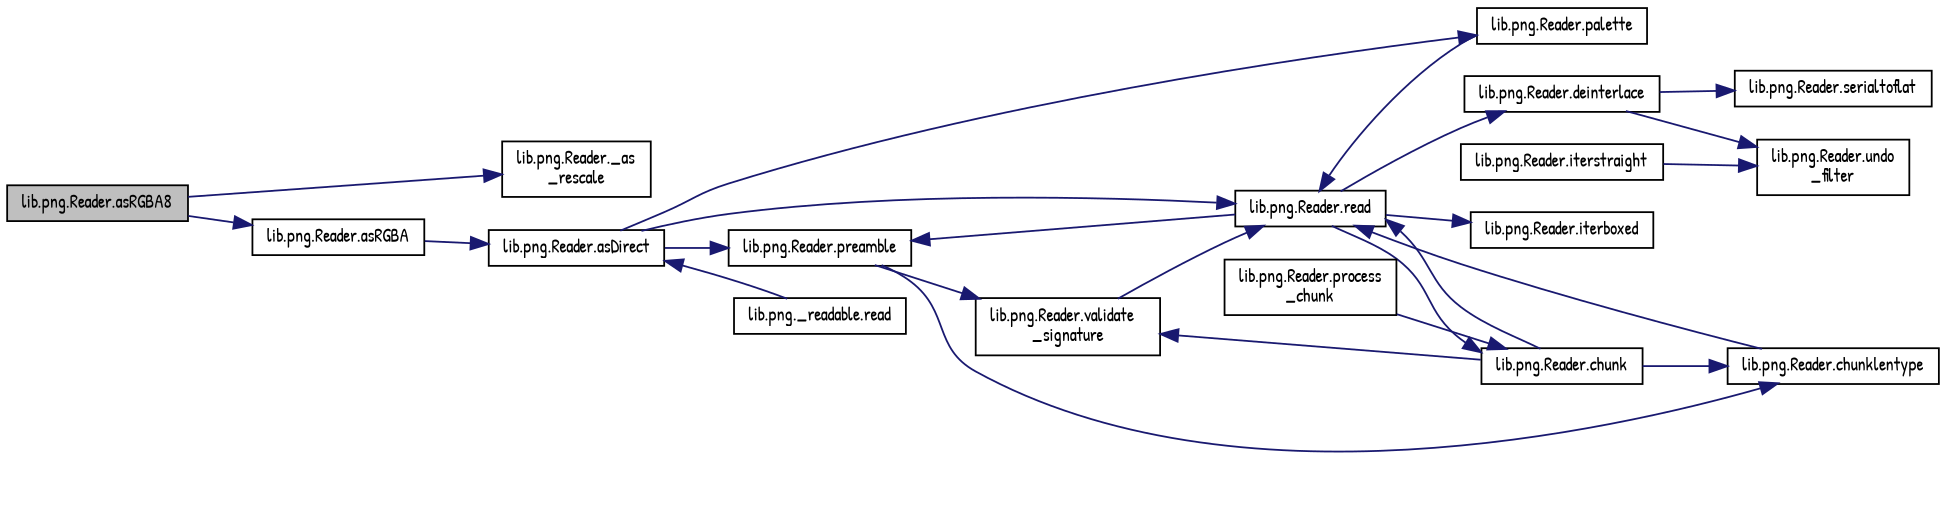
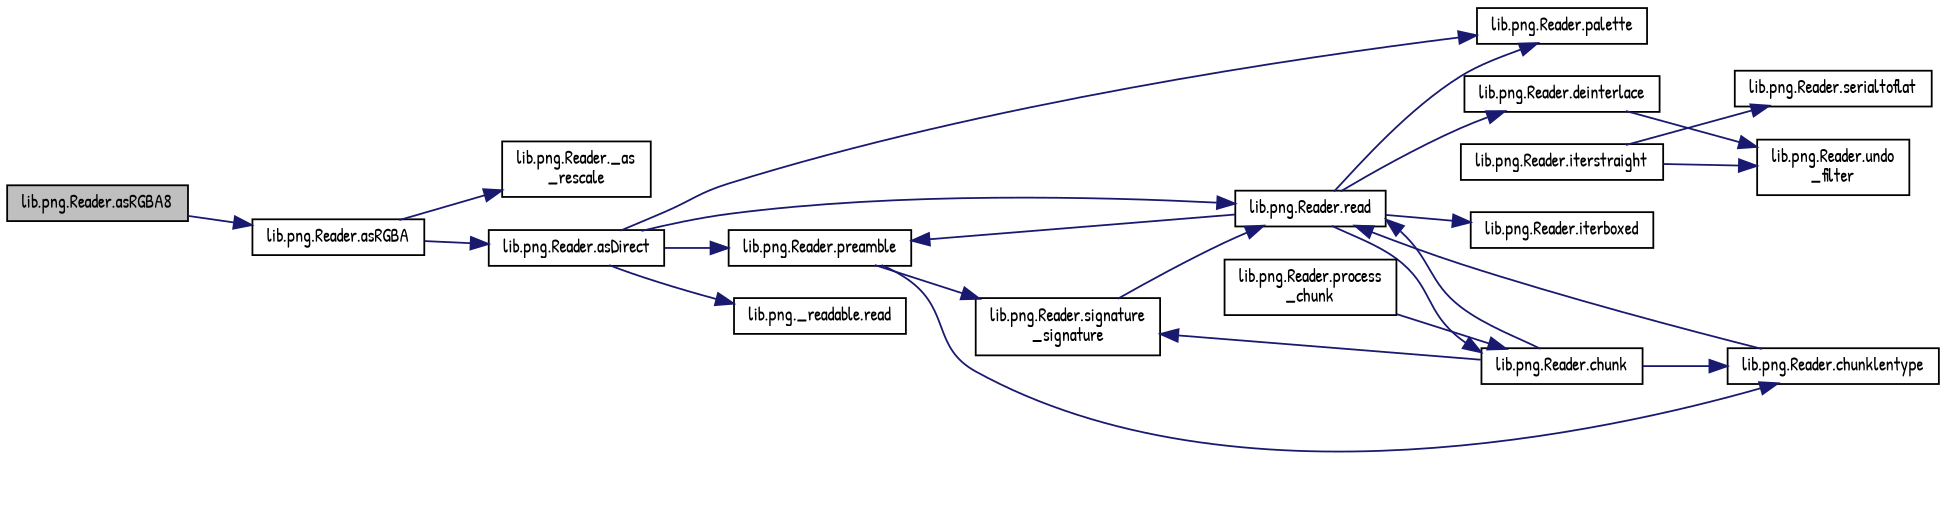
edge "lib.png.Reader.deinterlace" -> "lib.png.Reader.serialtoflat": now "lib.png.Reader.iterstraight" -> "lib.png.Reader.serialtoflat"
edge "lib.png.Reader.palette" -> "lib.png.Reader.read": reversed
edge "lib.png.Reader.asRGBA8" -> "lib.png.Reader._as _rescale": now "lib.png.Reader.asRGBA" -> "lib.png.Reader._as _rescale"
edge "lib.png._readable.read" -> "lib.png.Reader.asDirect": reversed
node "lib.png.Reader.validate _signature": label "lib.png.Reader.validate _signature" -> "lib.png.Reader.signature _signature"
